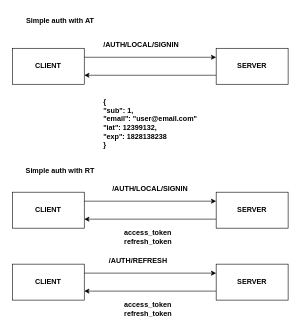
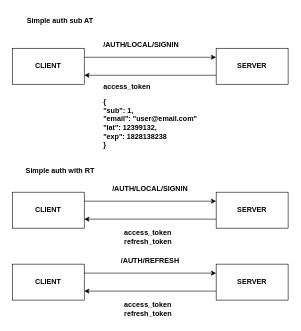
node "Simple auth with AT": label "Simple auth with AT" -> "Simple auth sub AT"
node "access_token": added
node "/AUTH/REFRESH": moved (138, 261) -> (150, 261)
